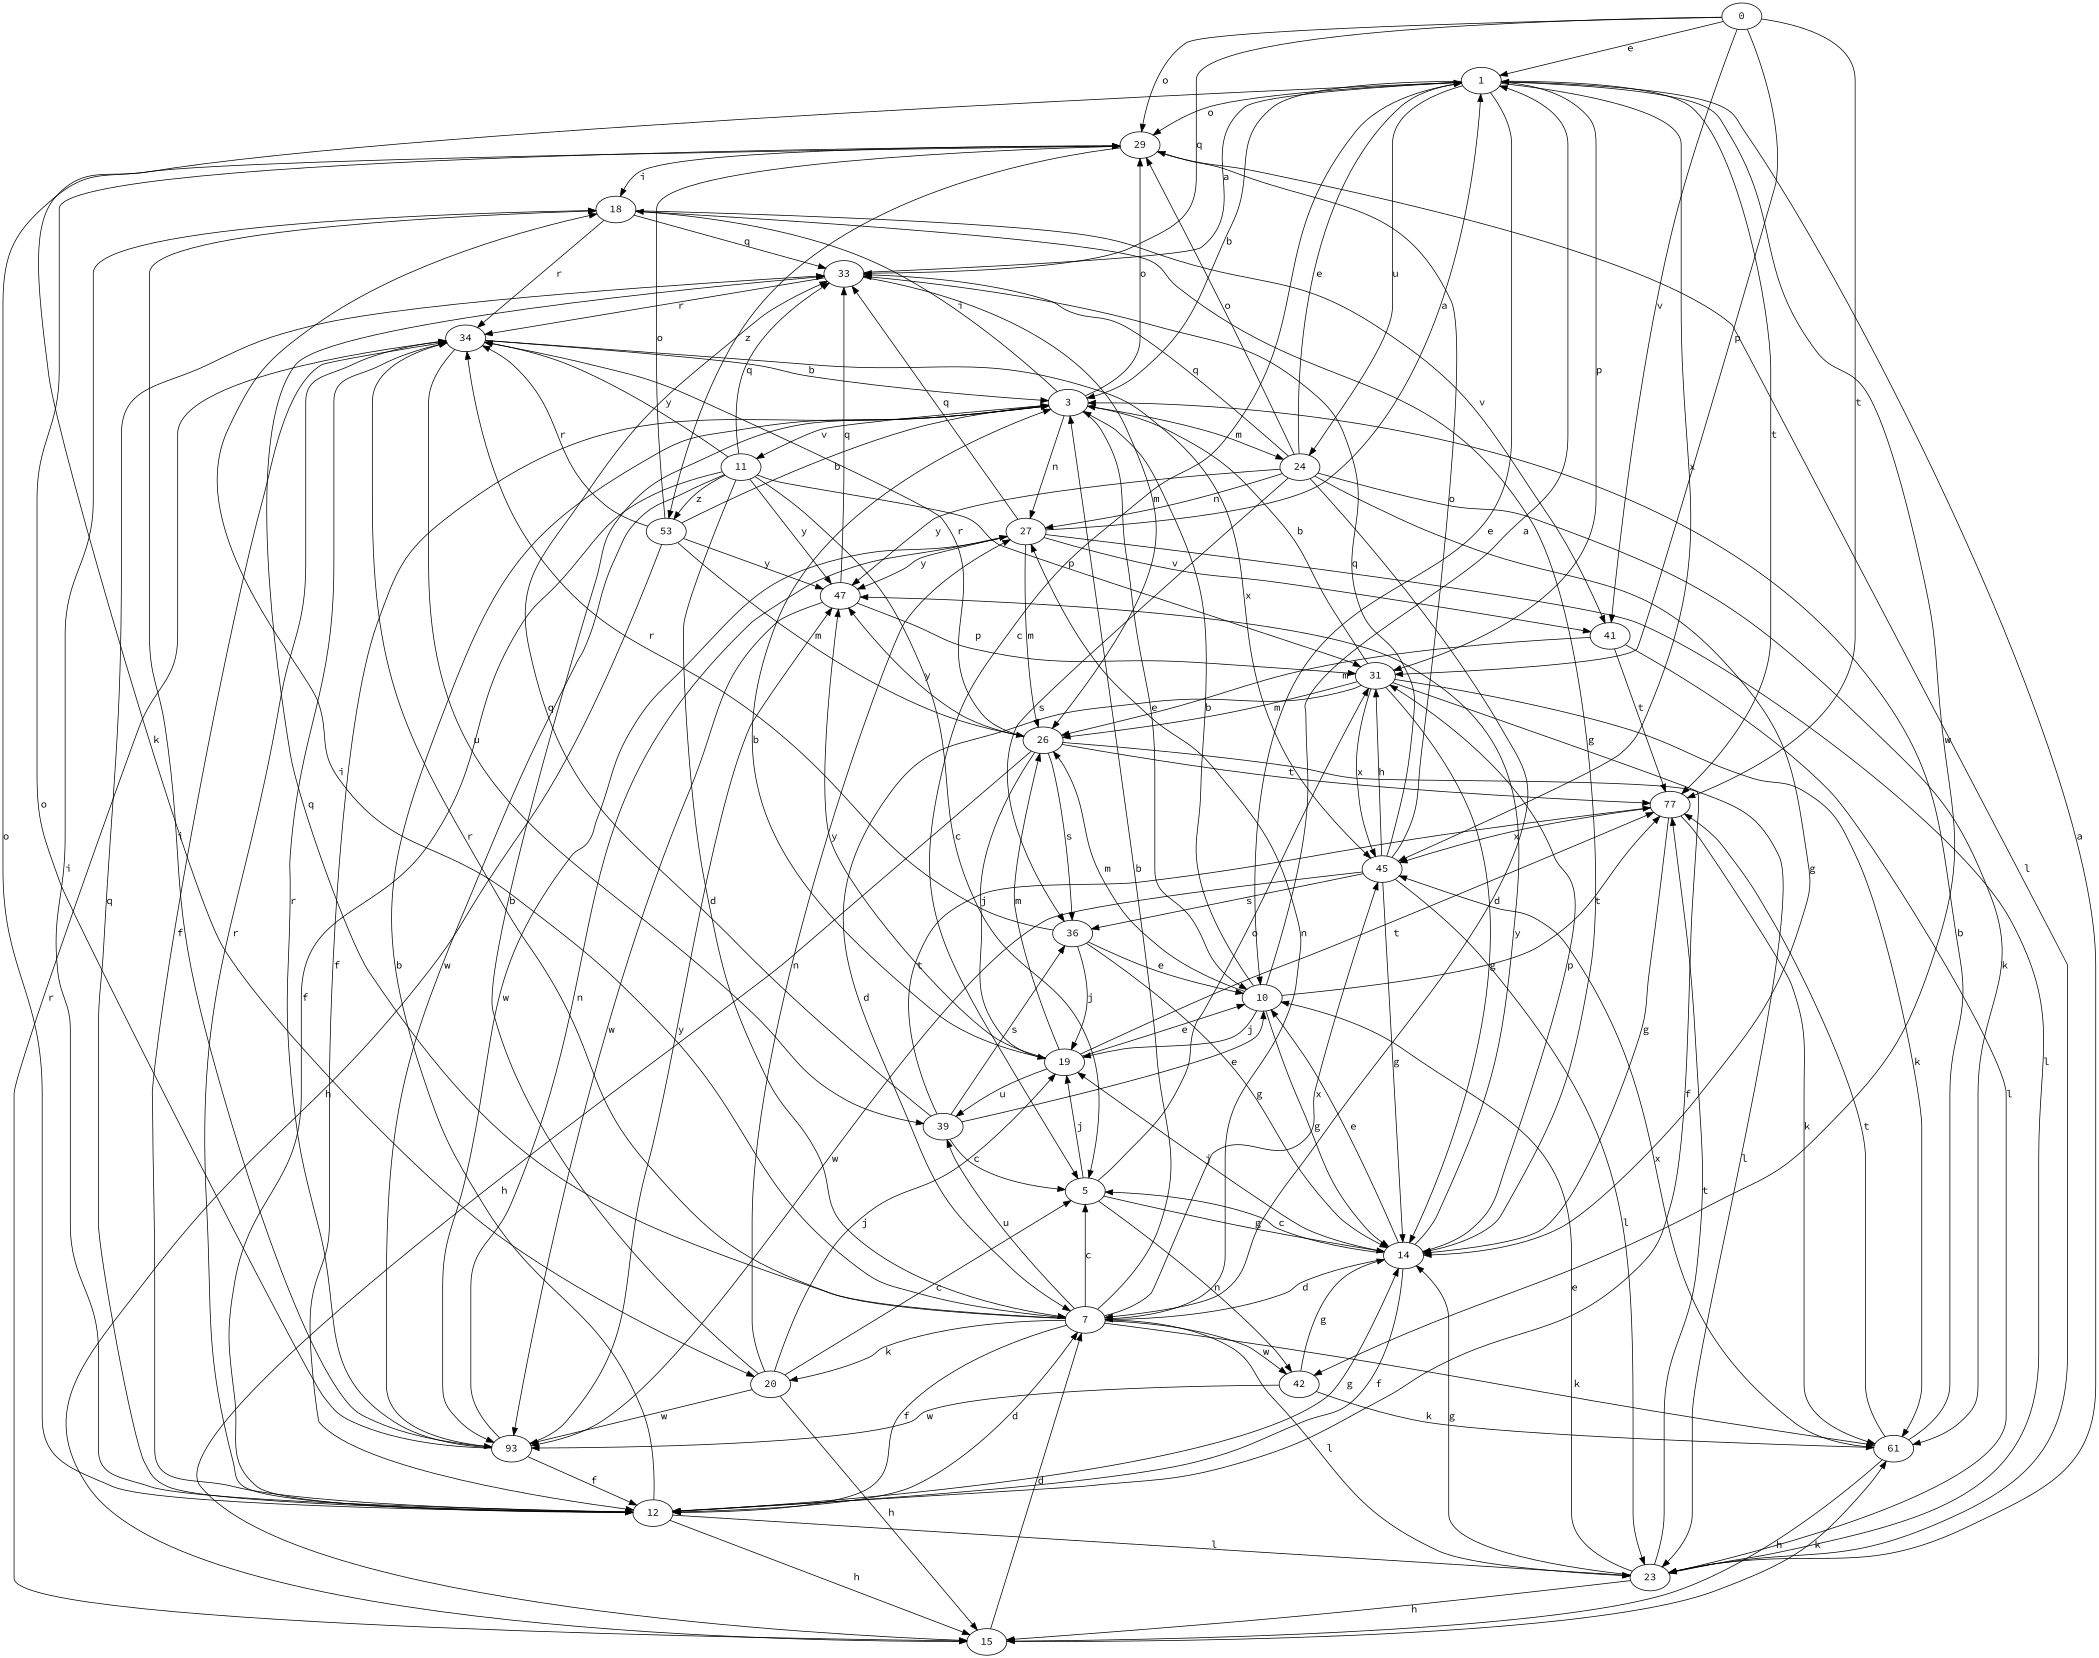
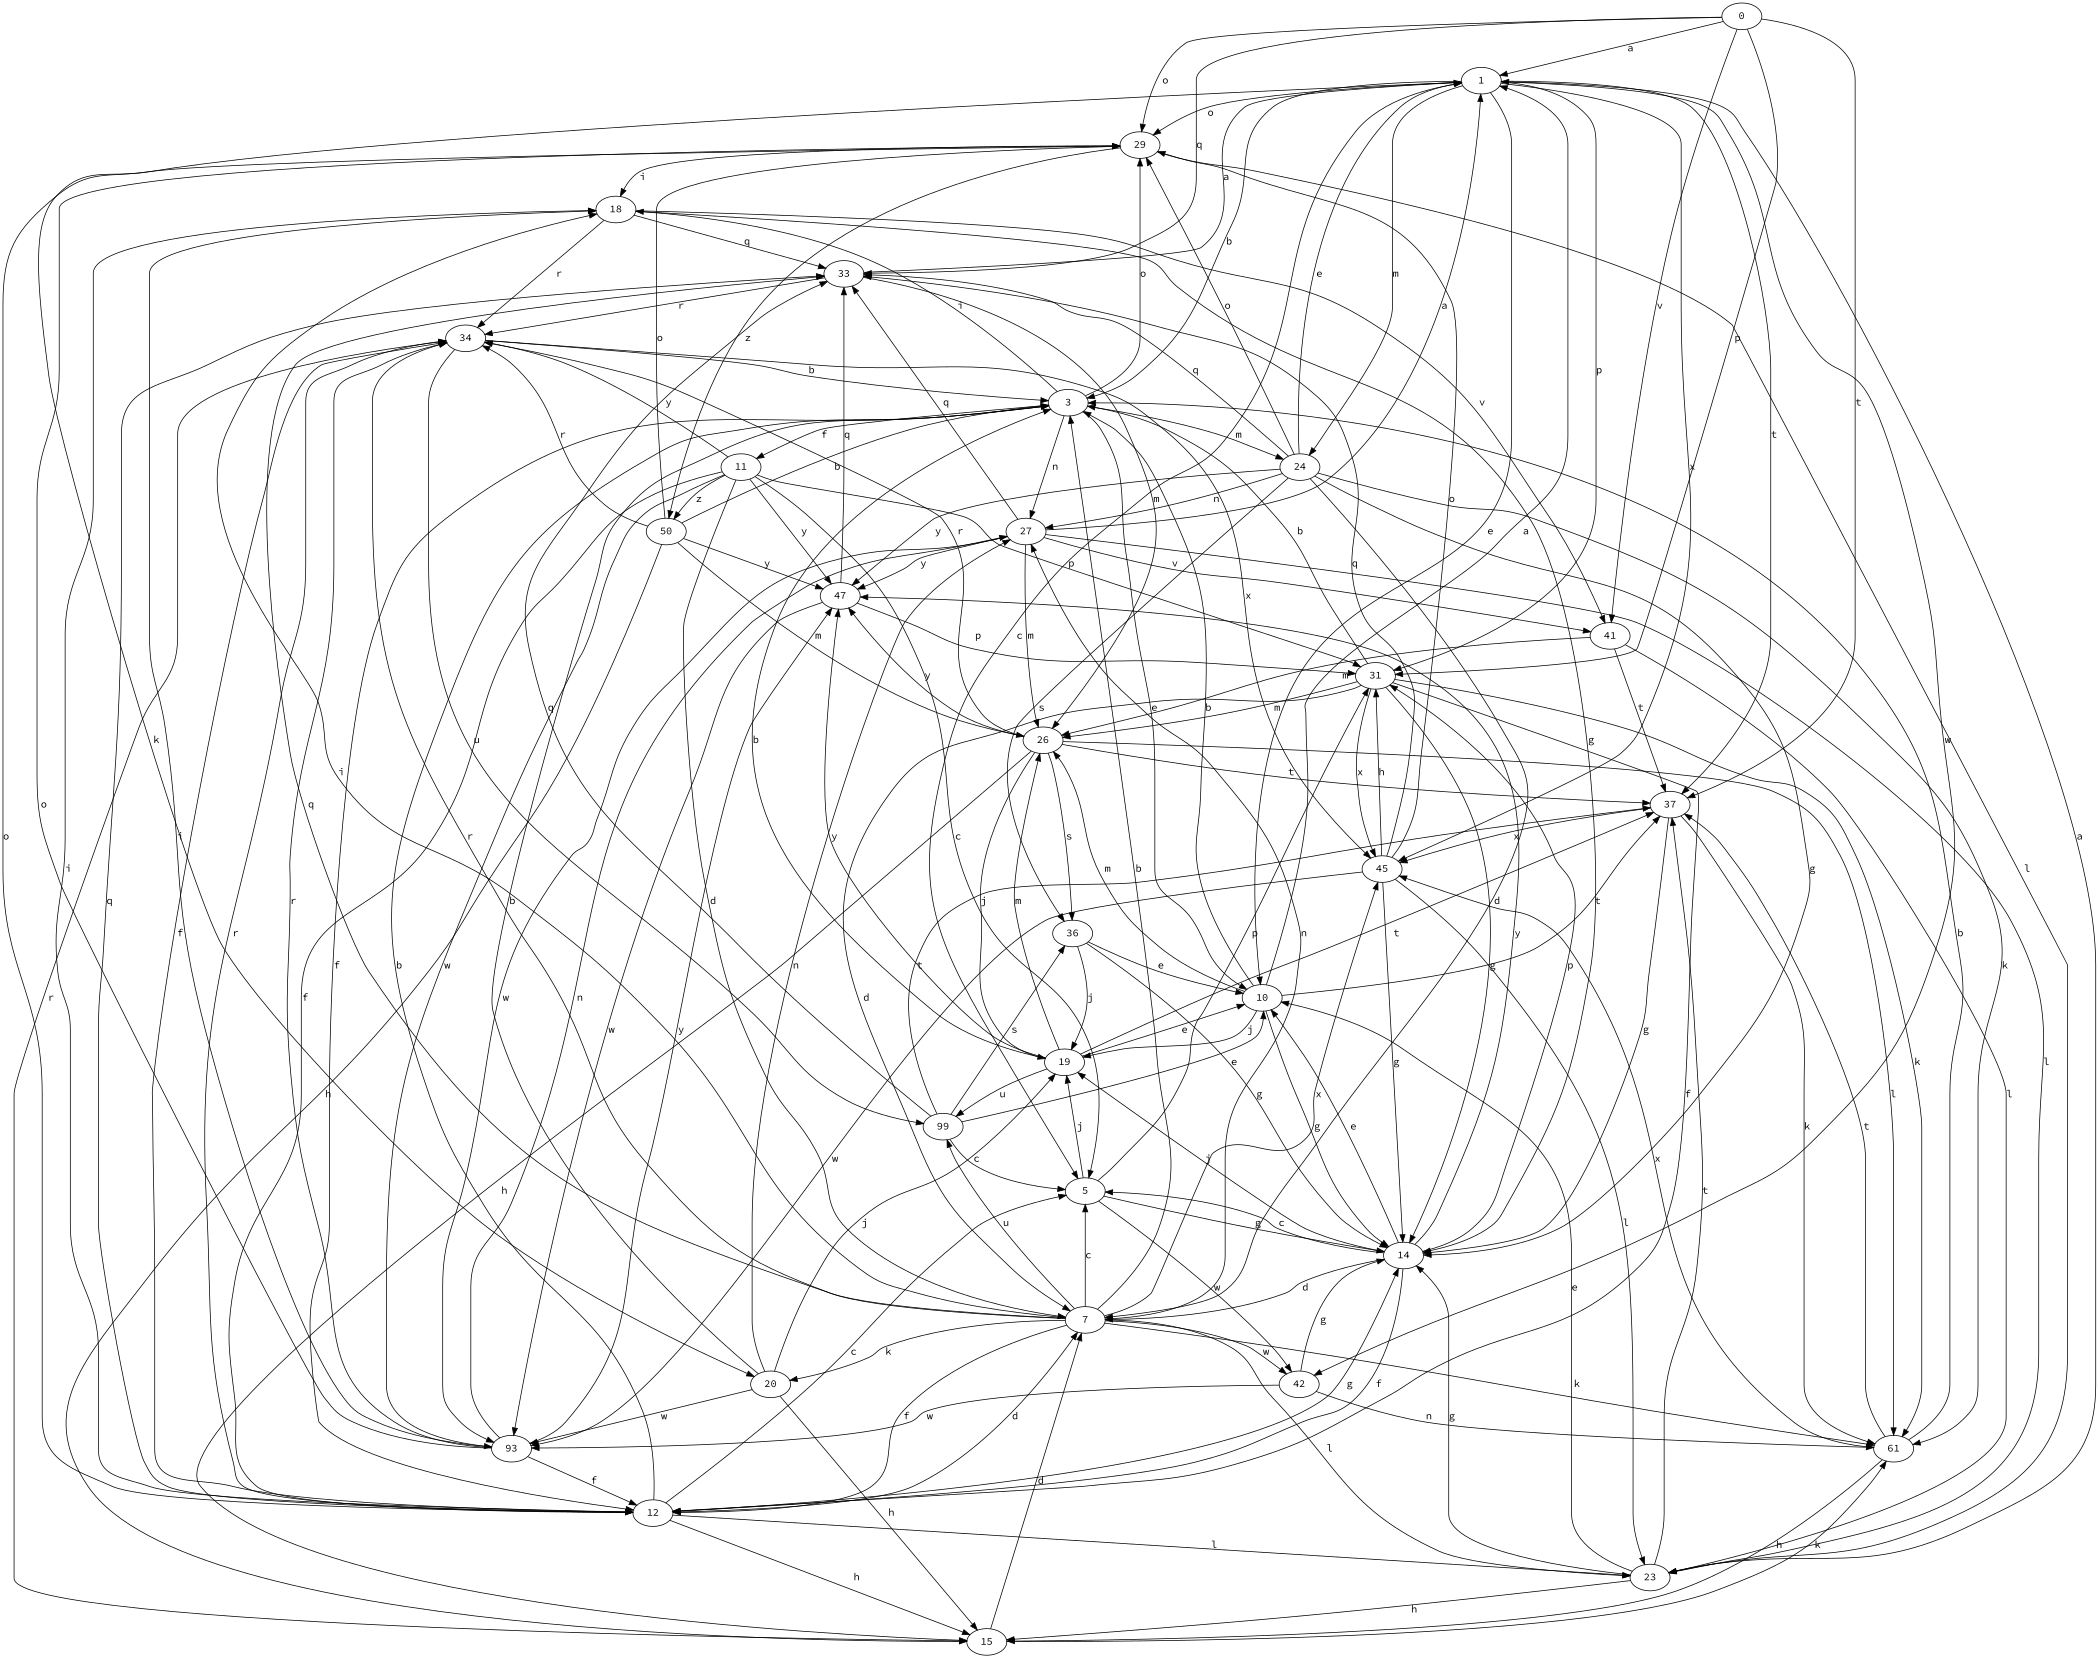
edge "0" -> "1": label "e" -> "a"
edge "1" -> "24": label "u" -> "m"
edge "11" -> "33": removed, label "q"
edge "3" -> "11": label "v" -> "f"
node "53": label "53" -> "50"
edge "36" -> "34": removed, label "r"
node "77": label "77" -> "37"
edge "26" -> "23": now "26" -> "61"
edge "45" -> "36": removed, label "s"
edge "5" -> "31": label "o" -> "p"
node "39": label "39" -> "99"
edge "5" -> "42": label "n" -> "w"
edge "20" -> "5": now "12" -> "5"
edge "42" -> "61": label "k" -> "n"
